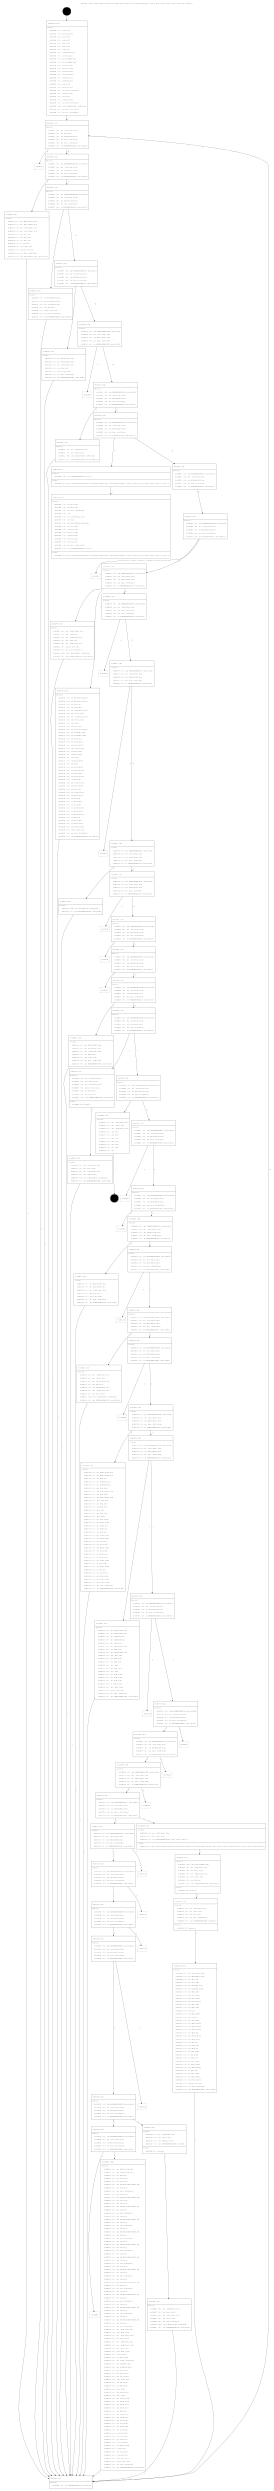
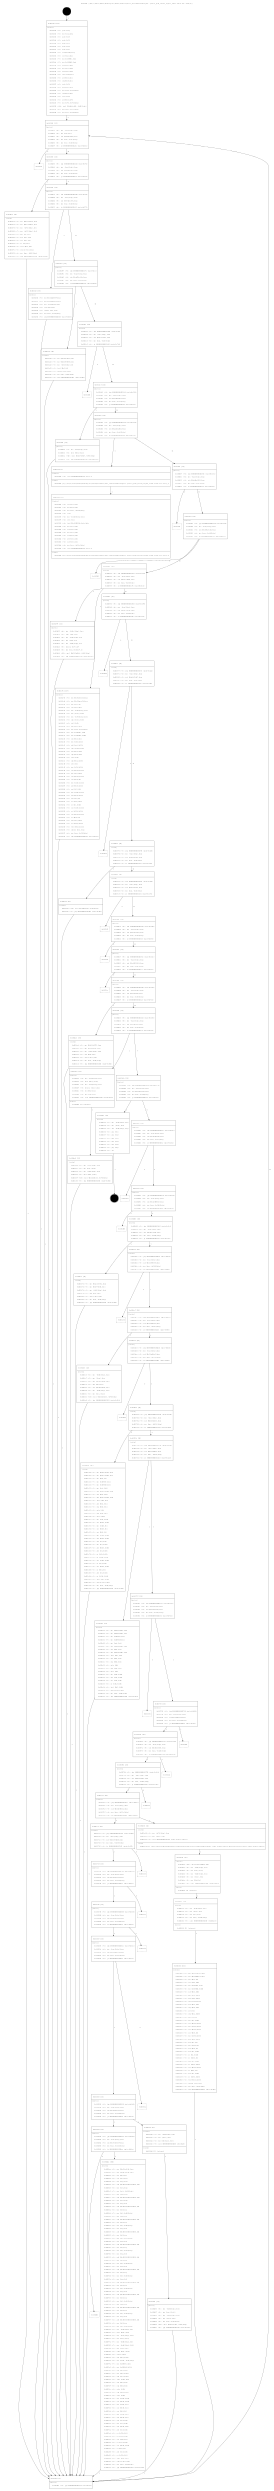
node "0x40233b": added
